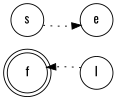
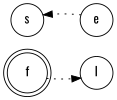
edge "s" -> "e": reversed
edge "l" -> "f": reversed
